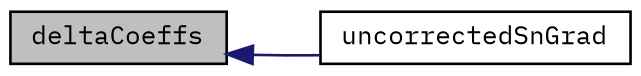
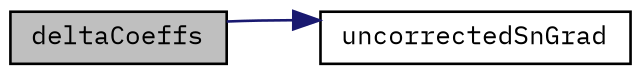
edge "uncorrectedSnGrad" -> "deltaCoeffs": reversed
